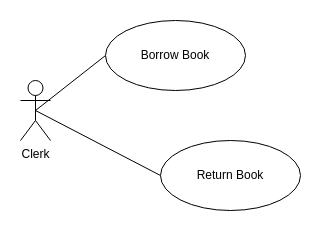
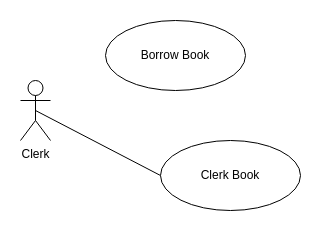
edge "Borrow Book" -- "Clerk": removed
node "Return Book": label "Return Book" -> "Clerk Book"
